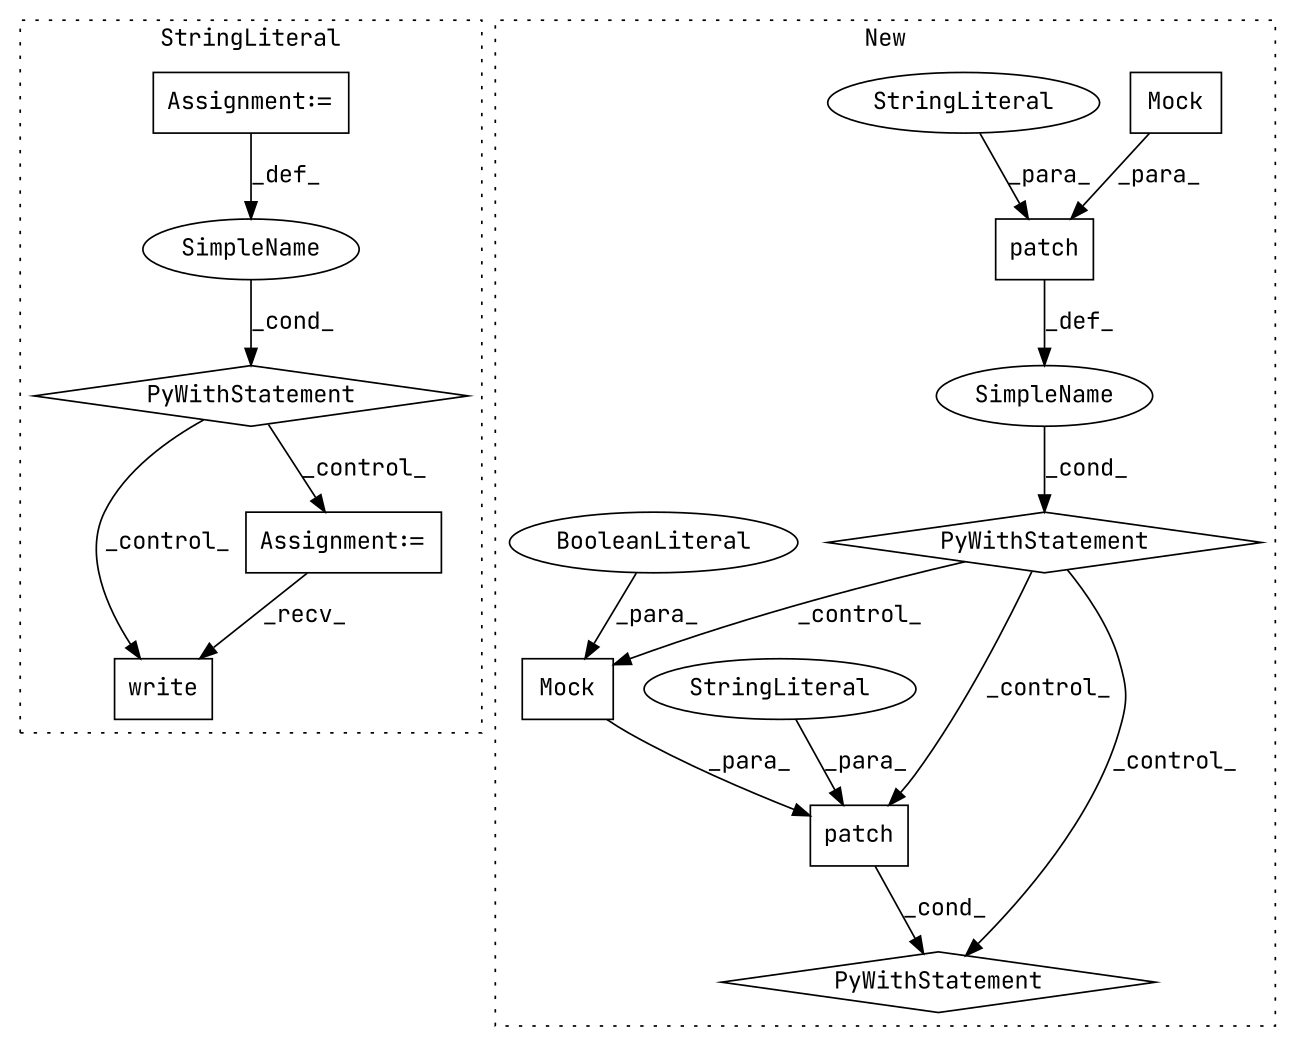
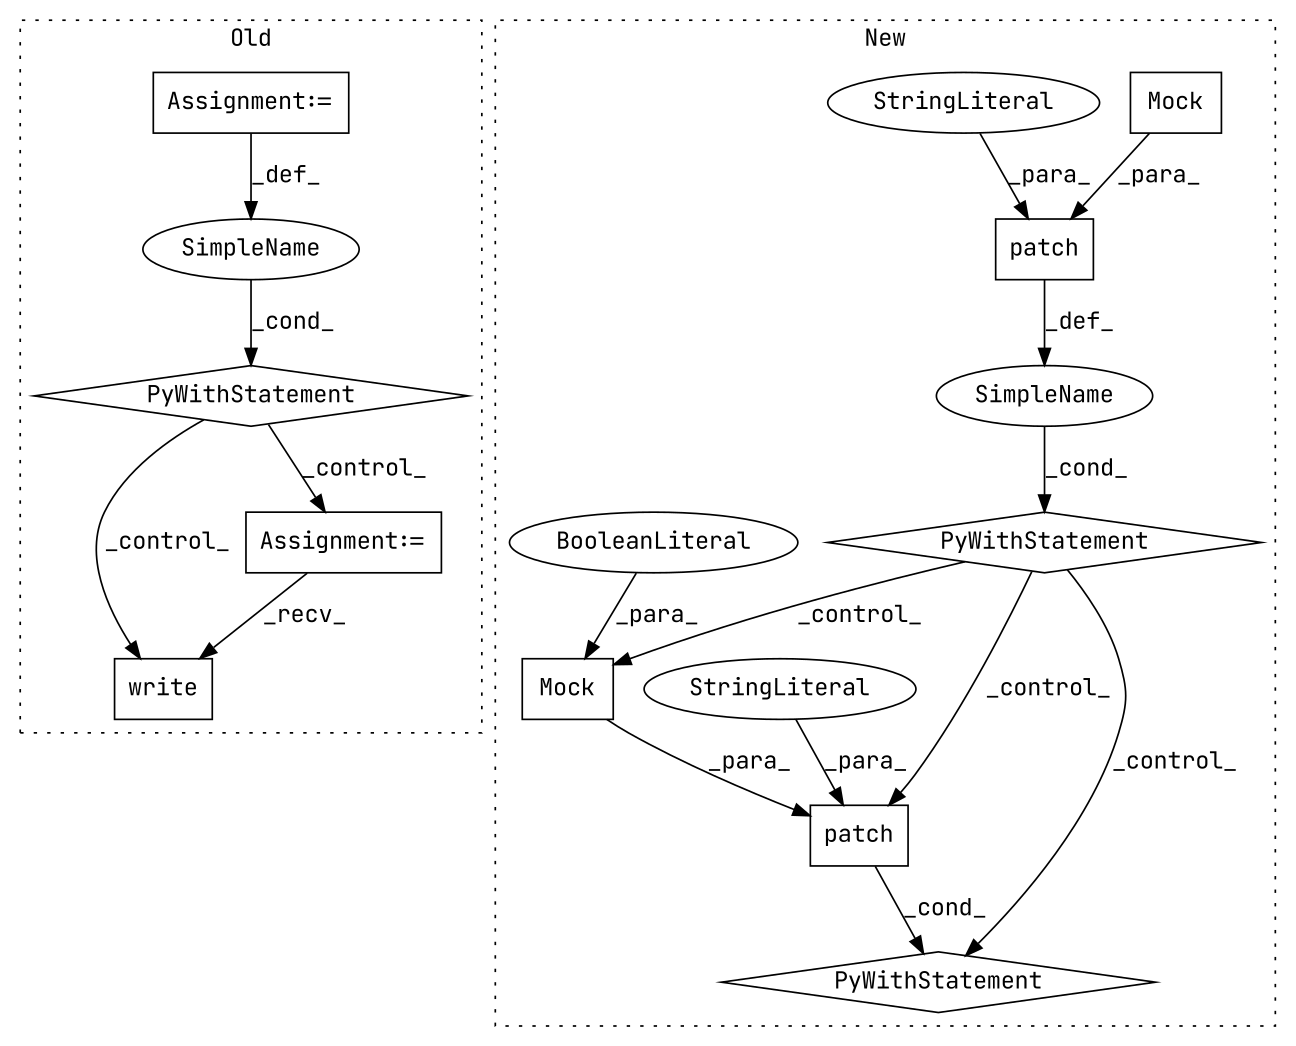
cluster "StringLiteral": label "StringLiteral" -> "Old"
